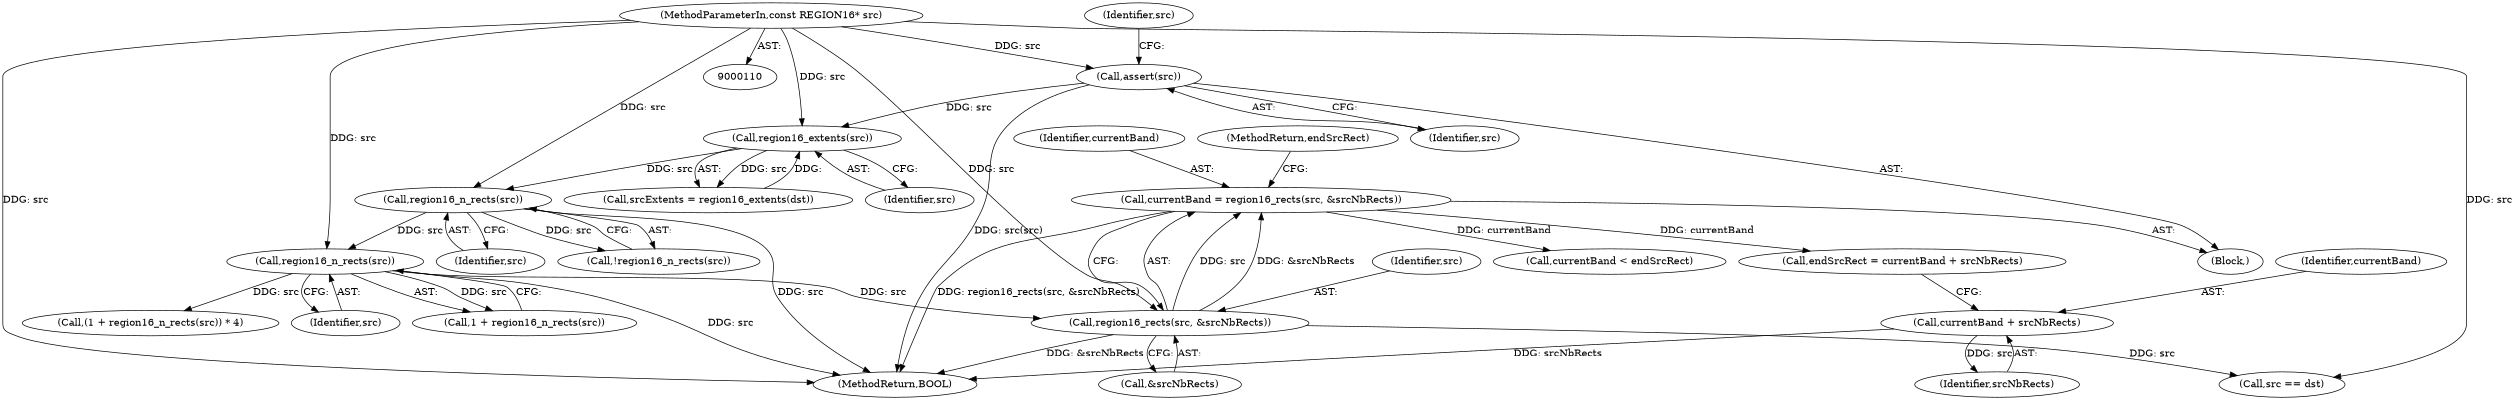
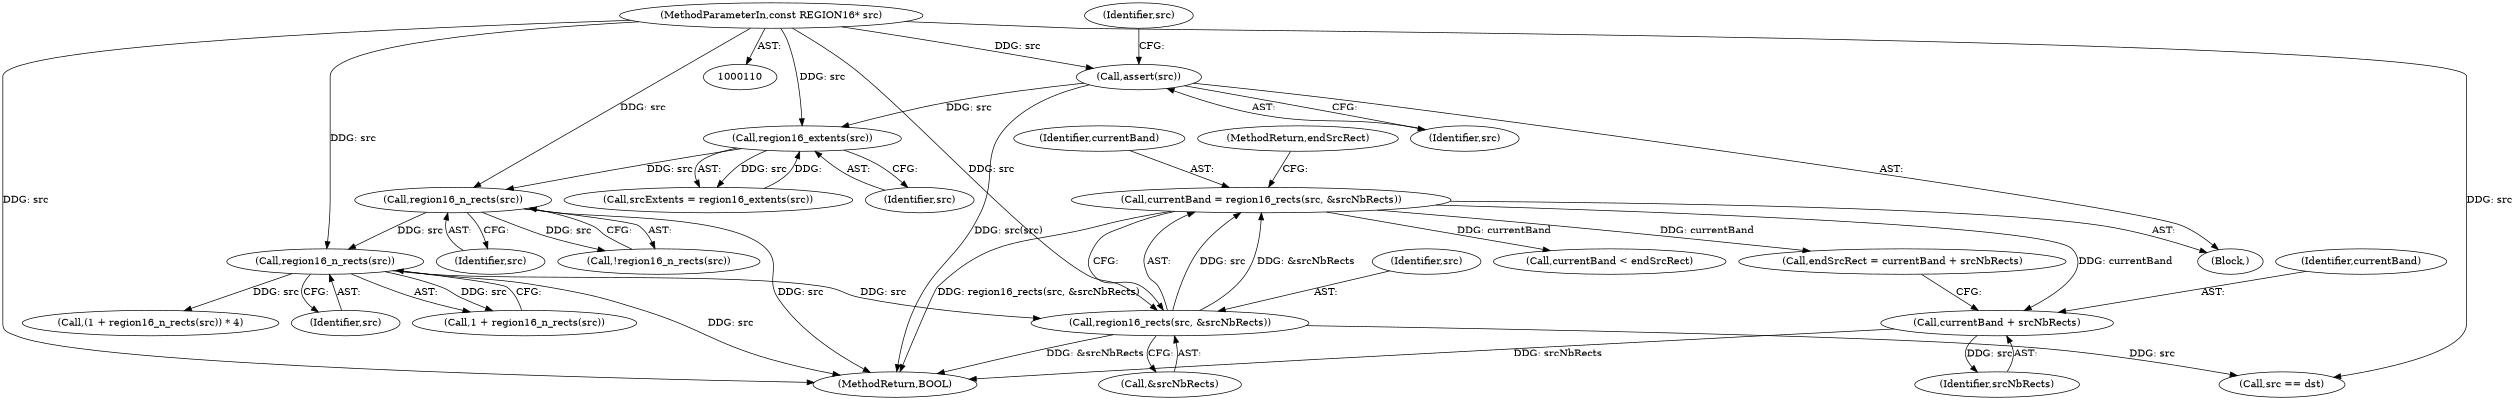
node "9000110": label "9000110" -> "1000110"
node "(Call,srcExtents = region16_extents(dst))": label "(Call,srcExtents = region16_extents(dst))" -> "(Call,srcExtents = region16_extents(src))"
edge "(Call,currentBand = region16_rects(src, &srcNbRects))" -> "(Call,currentBand + srcNbRects)": added, label "DDG: currentBand"
